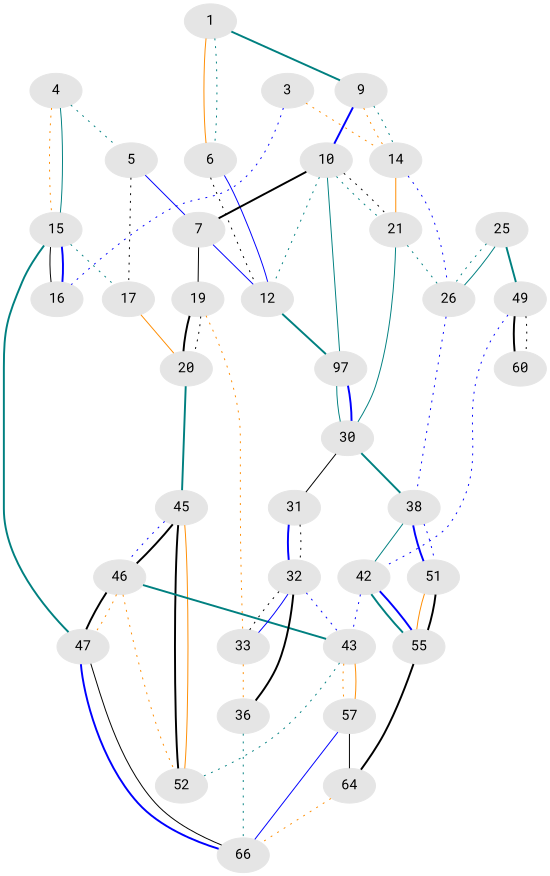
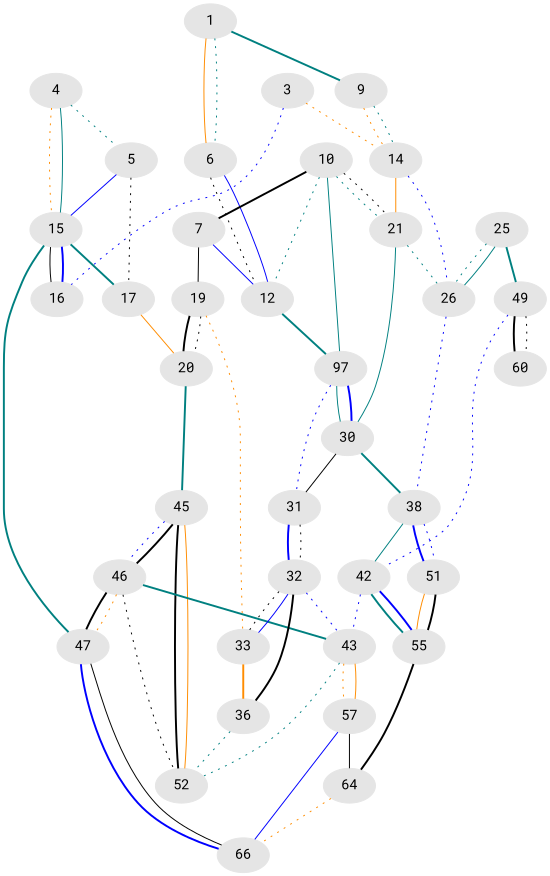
edge "9" -- "10": removed
edge "5" -- "7": now "5" -- "15"
edge "15" -- "17": style dotted -> bold
edge "97" -- "31": added
edge "33" -- "36": style dotted -> bold
edge "46" -- "52": color darkorange -> black
edge "36" -- "66": now "36" -- "52"
